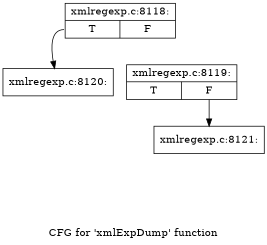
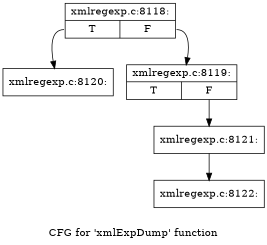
edge "xmlregexp.c:8118:" -> "xmlregexp.c:8119:": added
node "xmlregexp.c:8122:": added
